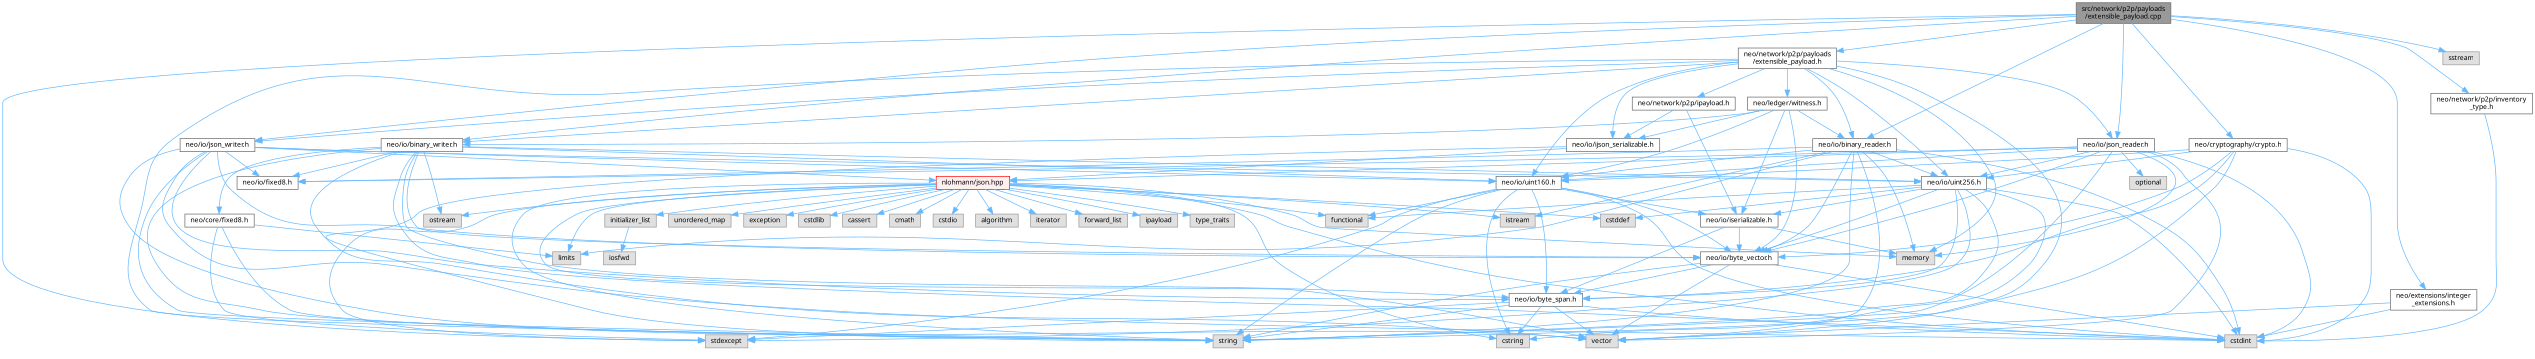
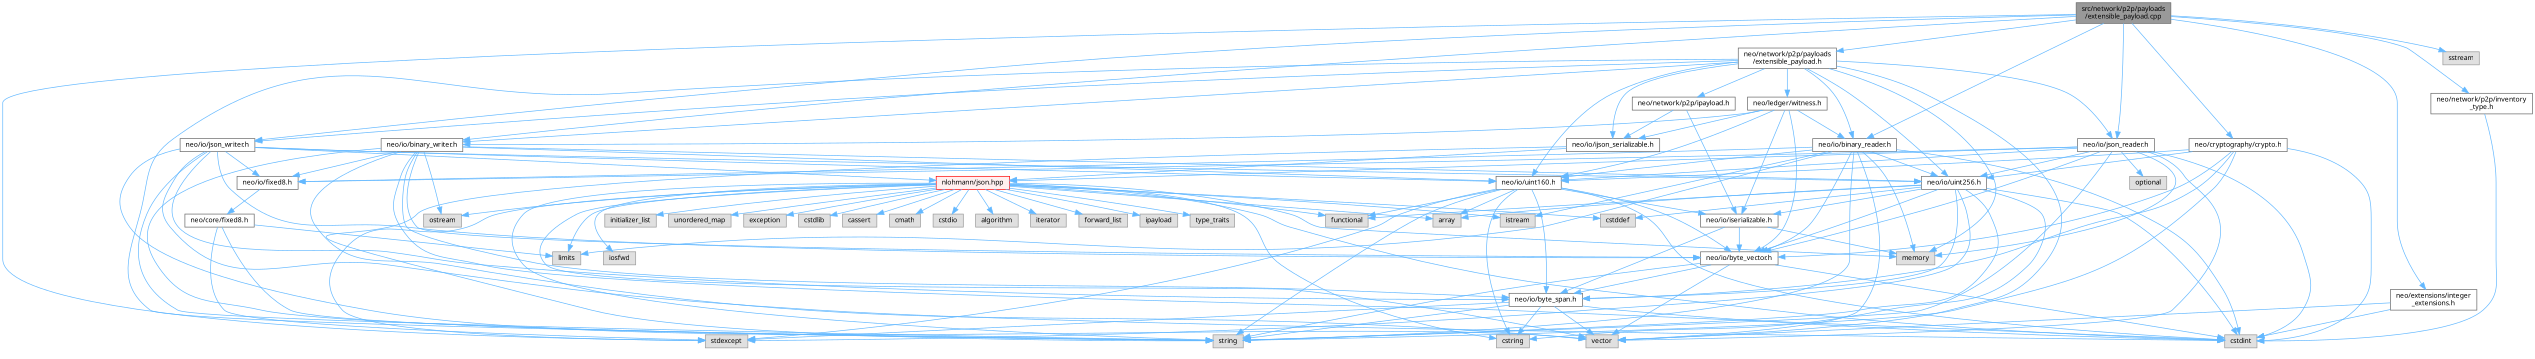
edge "neo/io/binary_writer.h" -> "neo/core/fixed8.h": now "neo/io/fixed8.h" -> "neo/core/fixed8.h"
node "array": added
edge "initializer_list" -> "iosfwd": now "nlohmann/json.hpp" -> "iosfwd"
